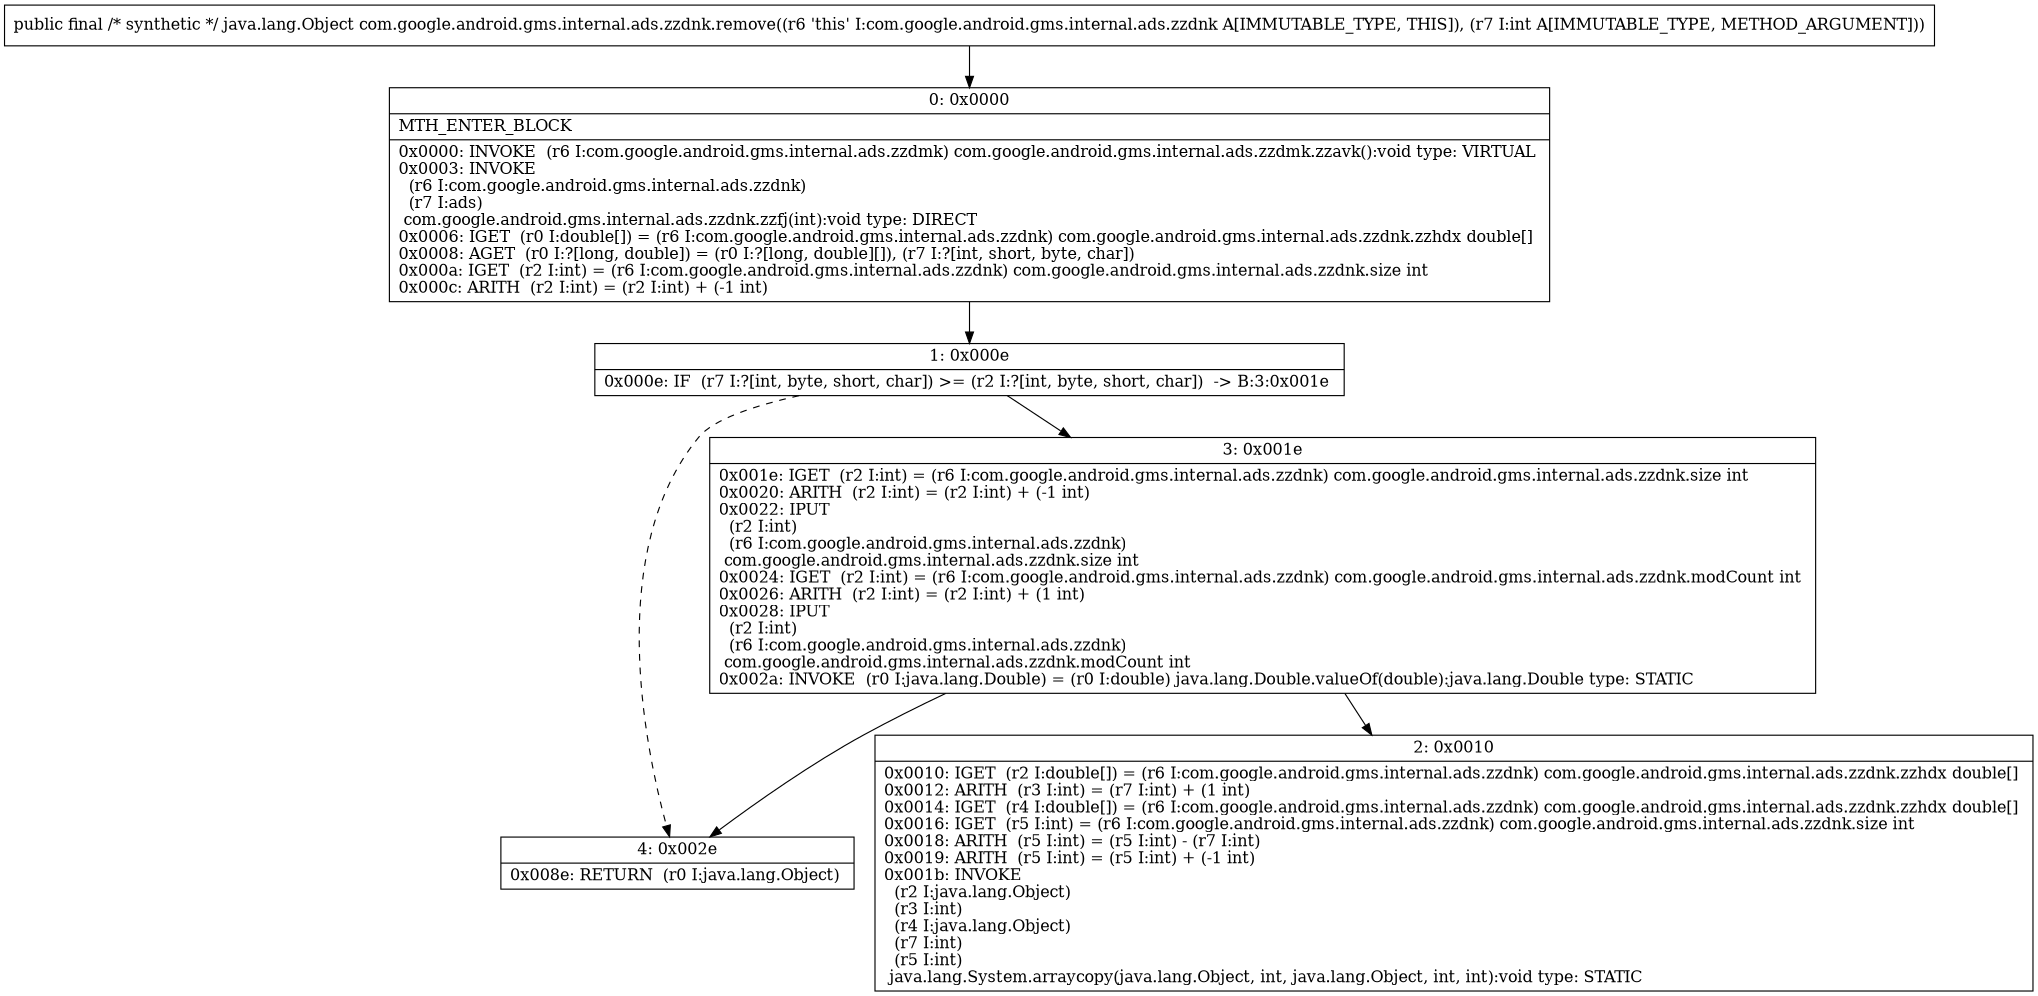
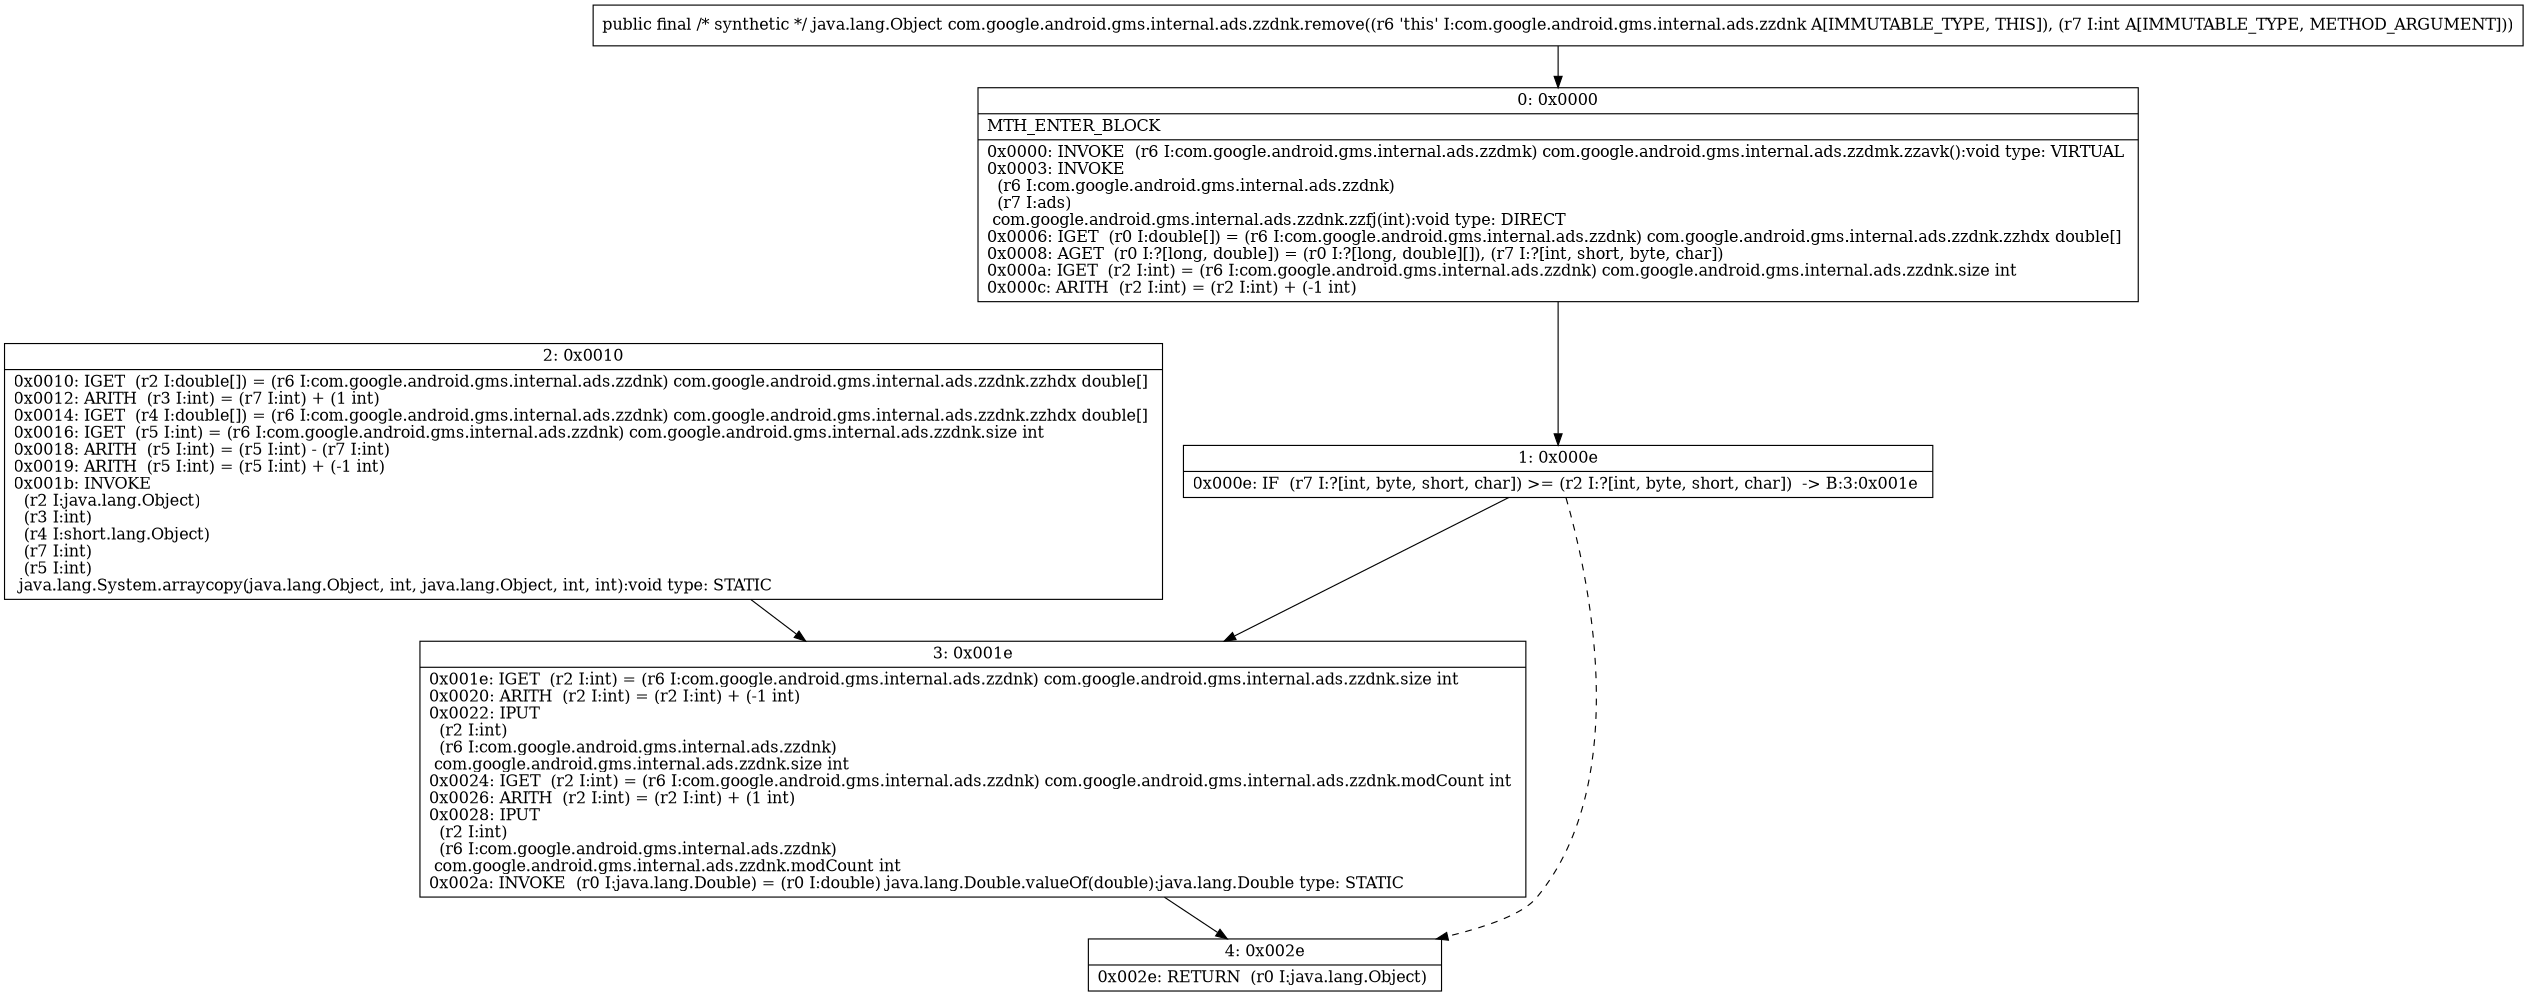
edge "3: 0x001e" -> "2: 0x0010": reversed
node "4: 0x002e": text "0x008e: RETURN  (r0 I:java.lang.Object)" -> "0x002e: RETURN  (r0 I:java.lang.Object)"
node "2: 0x0010": text "(r4 I:java.lang.Object)" -> "(r4 I:short.lang.Object)"
